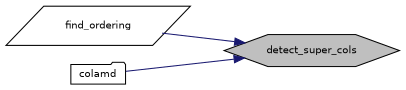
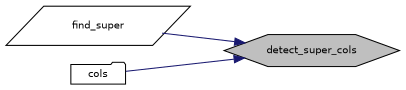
node "find_ordering": label "find_ordering" -> "find_super"
node "colamd": label "colamd" -> "cols"
